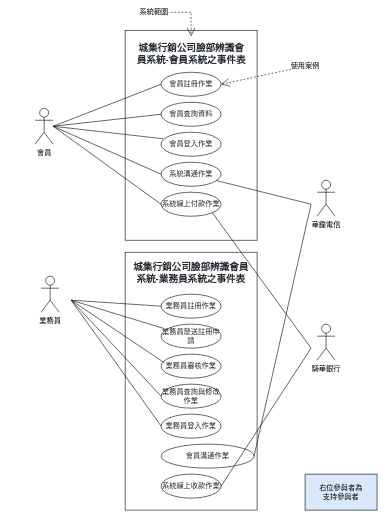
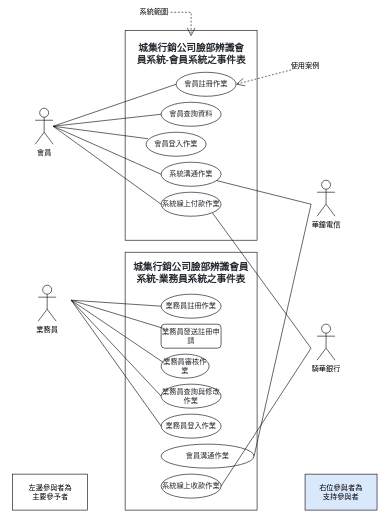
node "會員註冊作業": moved (191, 84) -> (206, 84)
node "會員登入作業": moved (191, 144) -> (176, 144)
node "業務員": moved (50, 294) -> (47, 303)
node "業務員發送註冊申請": shape ellipse -> rounded rectangle
node "業務員審核作業": size 60x24 -> 48x24
node "左邊參與者為 主要參予者": added
